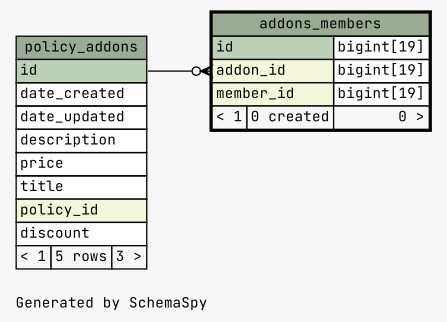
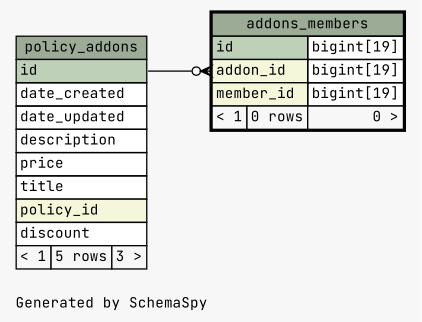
node "addons_members": text "0 created" -> "0 rows"
